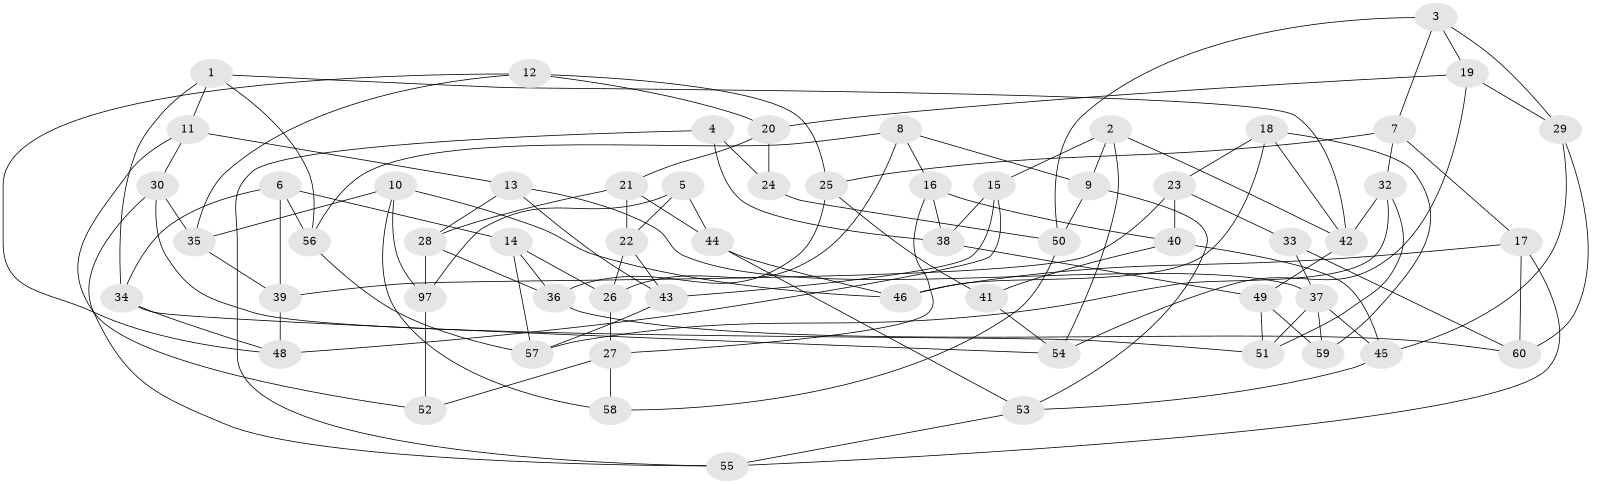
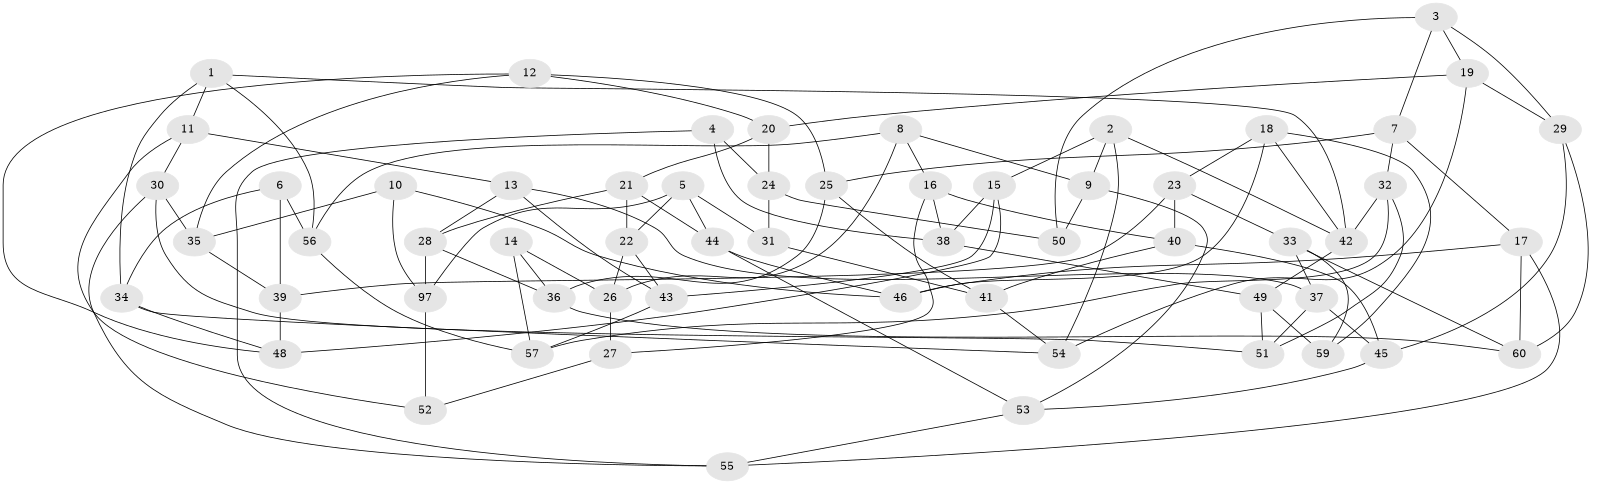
edge "6" -- "14": removed
node "31": added
edge "37" -- "59": now "33" -- "59"
node "58": removed
